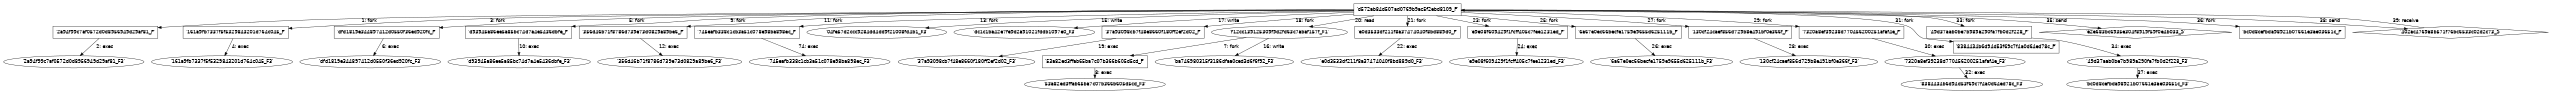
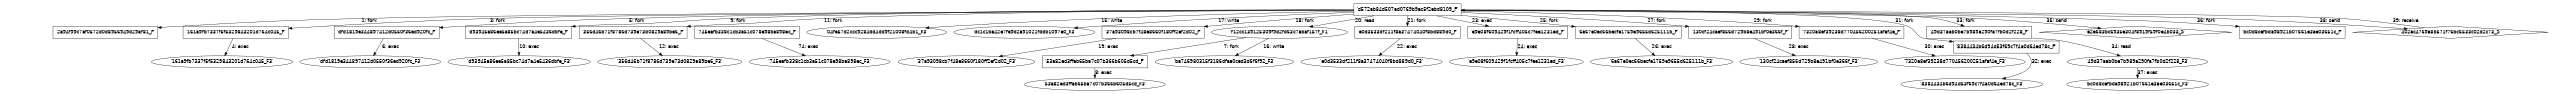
edge "'d572ab84d507ad0769b9ac5f2ebd8109_P'" -> "'745eafb338c1cb3a51c078e98ba898ec_P'": removed, label "13: fork"
edge "'d572ab84d507ad0769b9ac5f2ebd8109_P'" -> "'e9e08f609429f1fcff405c7fee1231ed_P'": label "23: fork" -> "23: exec"
edge "'49d37aab0be7b989a290fa7fb0d2f228_P'" -> "'49d37aab0be7b989a290fa7fb0d2f228_F3'": label "34: exec" -> "34: read"
node "'2a94f99c7af0572d0d8956949d29af81_F3'": removed
edge "'7320a8ef39238d770456200251afaf4e_F3'" -> "'8384434b6d94d53f69c7f4a0d64ed78c_F3'": now "'8384434b6d94d53f69c7f4a0d64ed78c_P'" -> "'8384434b6d94d53f69c7f4a0d64ed78c_F3'"
